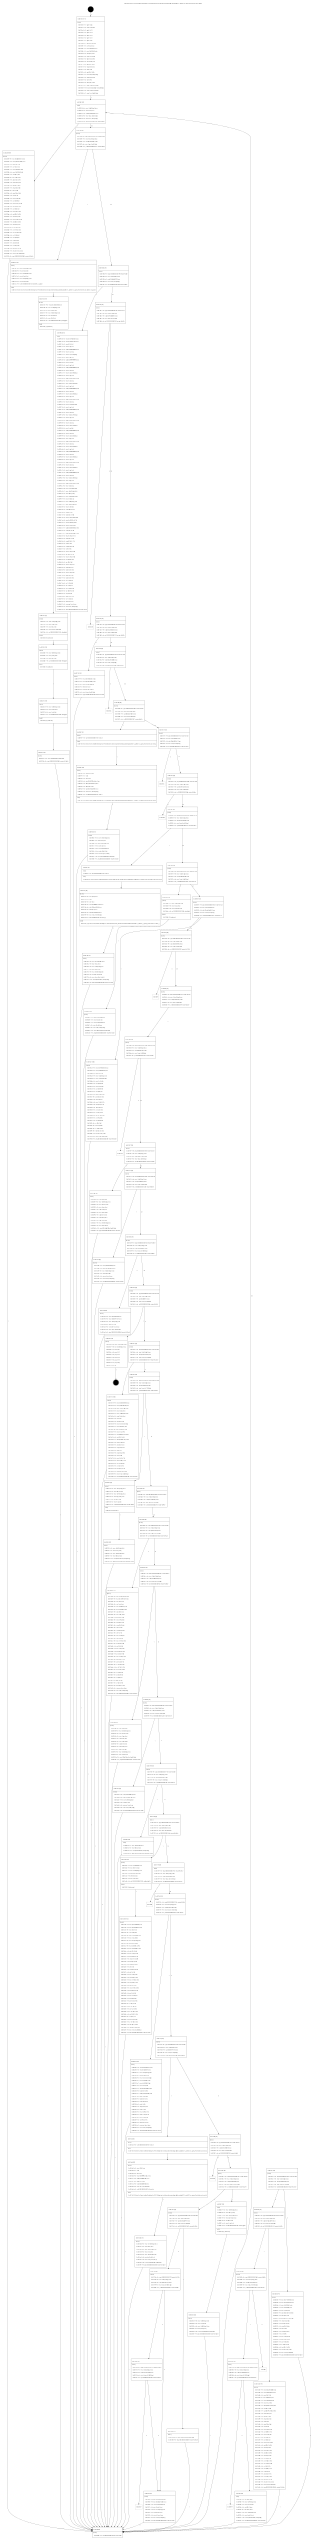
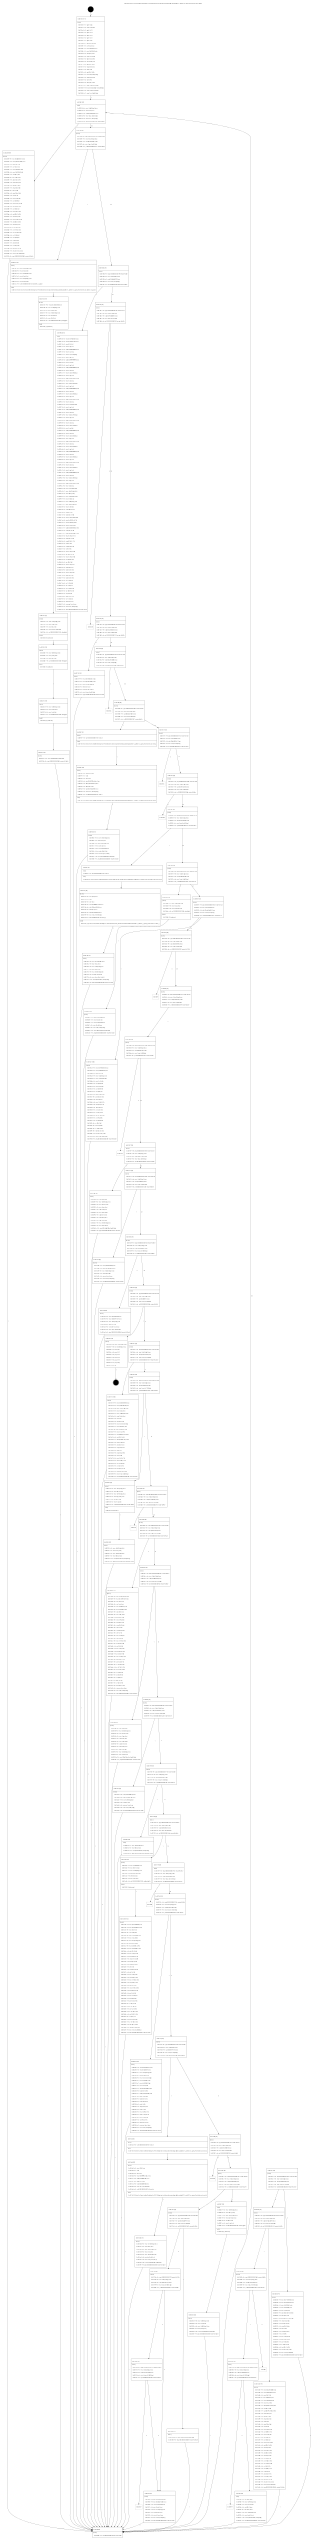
node "0x402376": added
